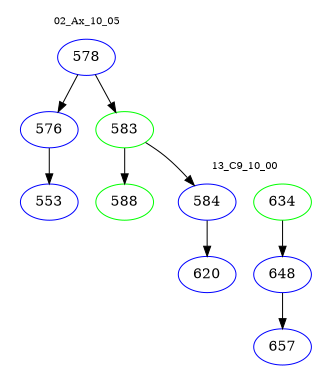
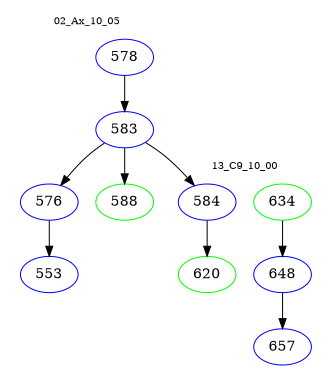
edge "578" -> "576": now "583" -> "576"
node "583": color green -> blue
node "620": color blue -> green
